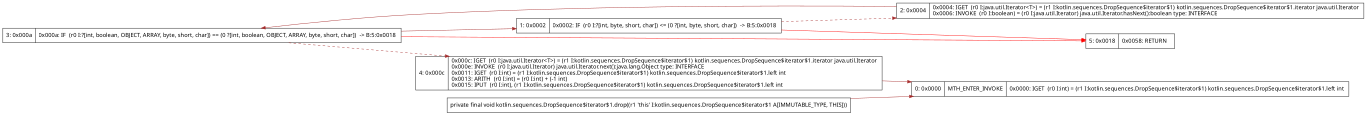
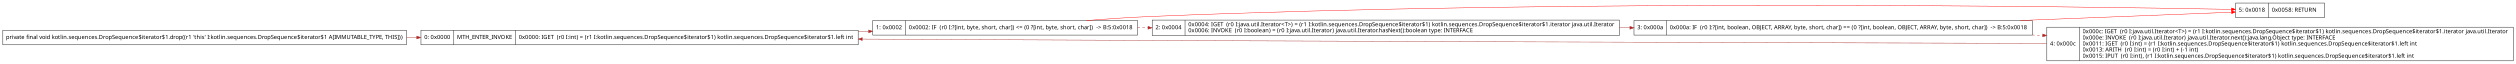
edge "3: 0x000a" -> "1: 0x0002": now "0: 0x0000" -> "1: 0x0002"
